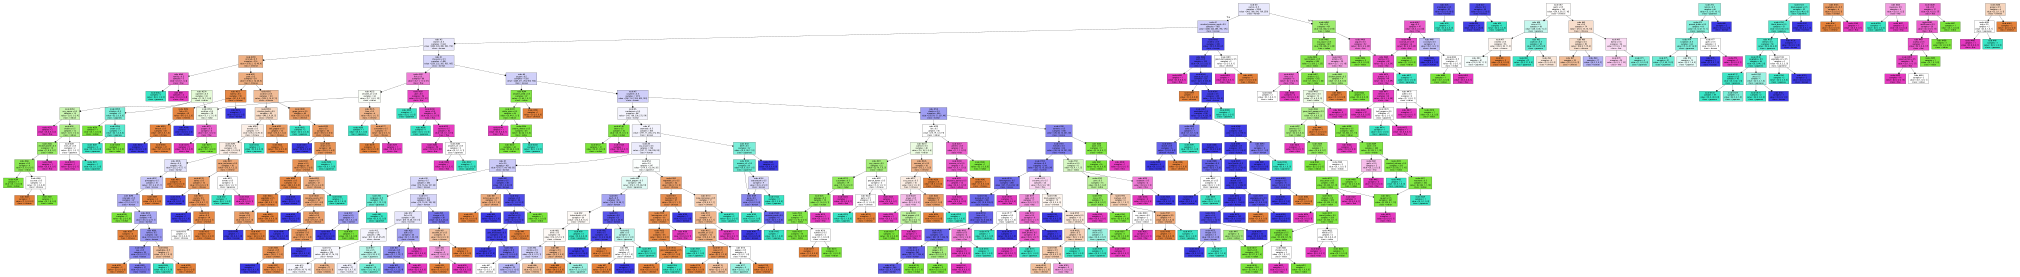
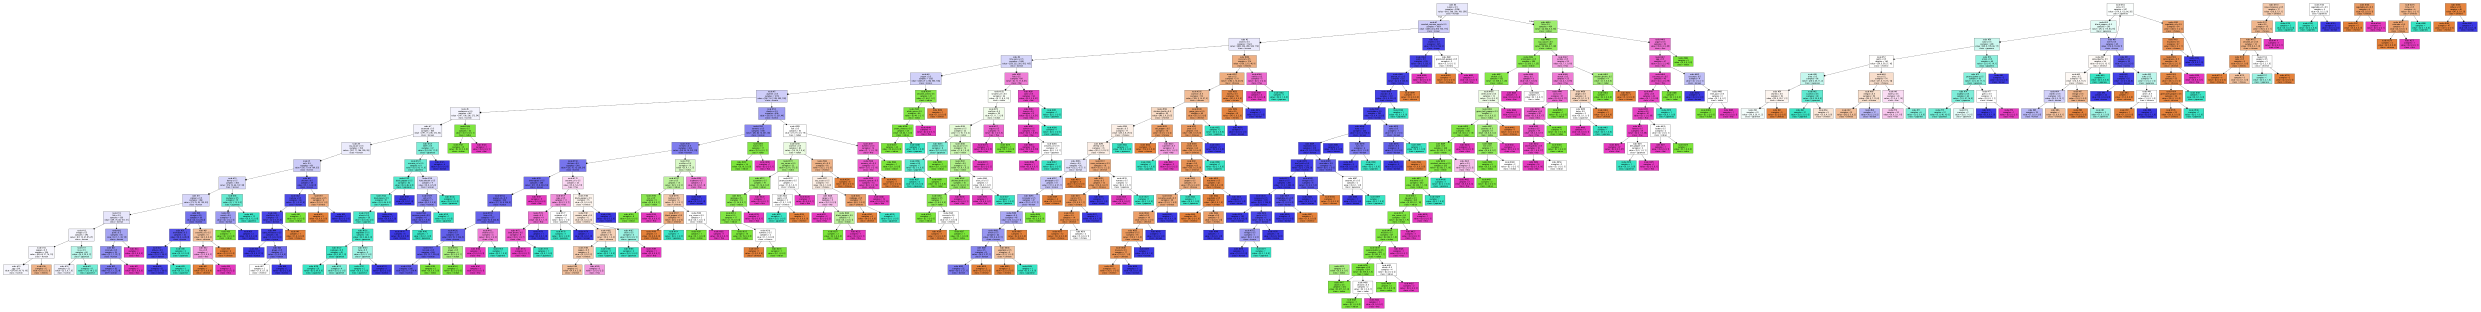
node "node #56": added
edge "node #466" -> "node #469": now "node #466" -> "node #467"
edge "node #125" -> "node #133": removed
node "node #448": added
edge "node #254" -> "node #253": reversed
edge "node #252" -> "node #276": removed
edge "node #354" -> "node #355": removed
edge "node #323" -> "node #325": added
node "node #394": text "chinese = korean" -> "class = korean"
edge "node #8" -> "node #54": now "node #81" -> "node #54"
node "node #391": text "class = korean" -> "class = thai"
edge "node #122" -> "node #139": now "node #122" -> "node #123"
edge "node #100" -> "node #110": now "node #100" -> "node #109"
edge "node #413" -> "node #412": reversed
node "node #204": removed
edge "node #25" -> "node #26": added
node "node #347": removed
edge "node #26" -> "node #27": added
node "node #99": removed
node "node #418": removed
node "node #48": added
node "node #22": text "class = korean" -> "beef = korean"
